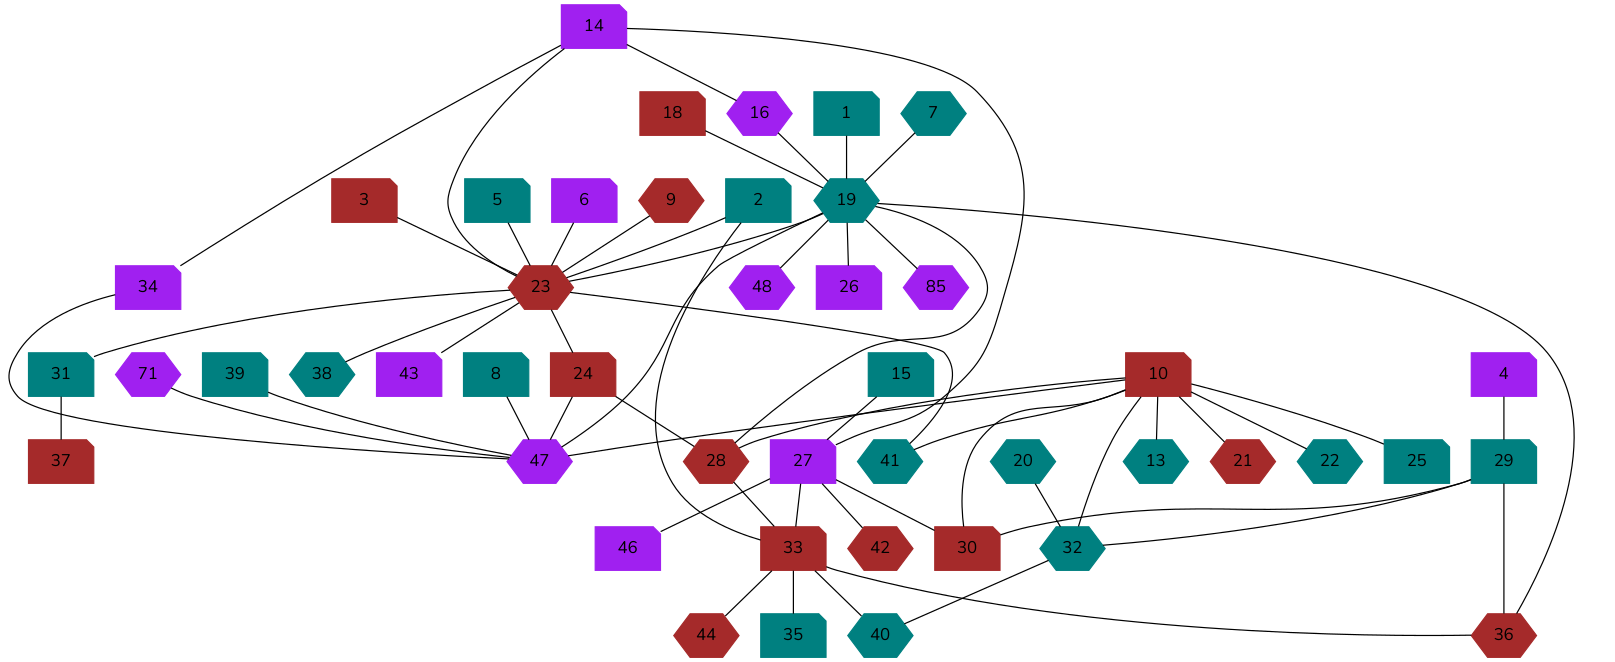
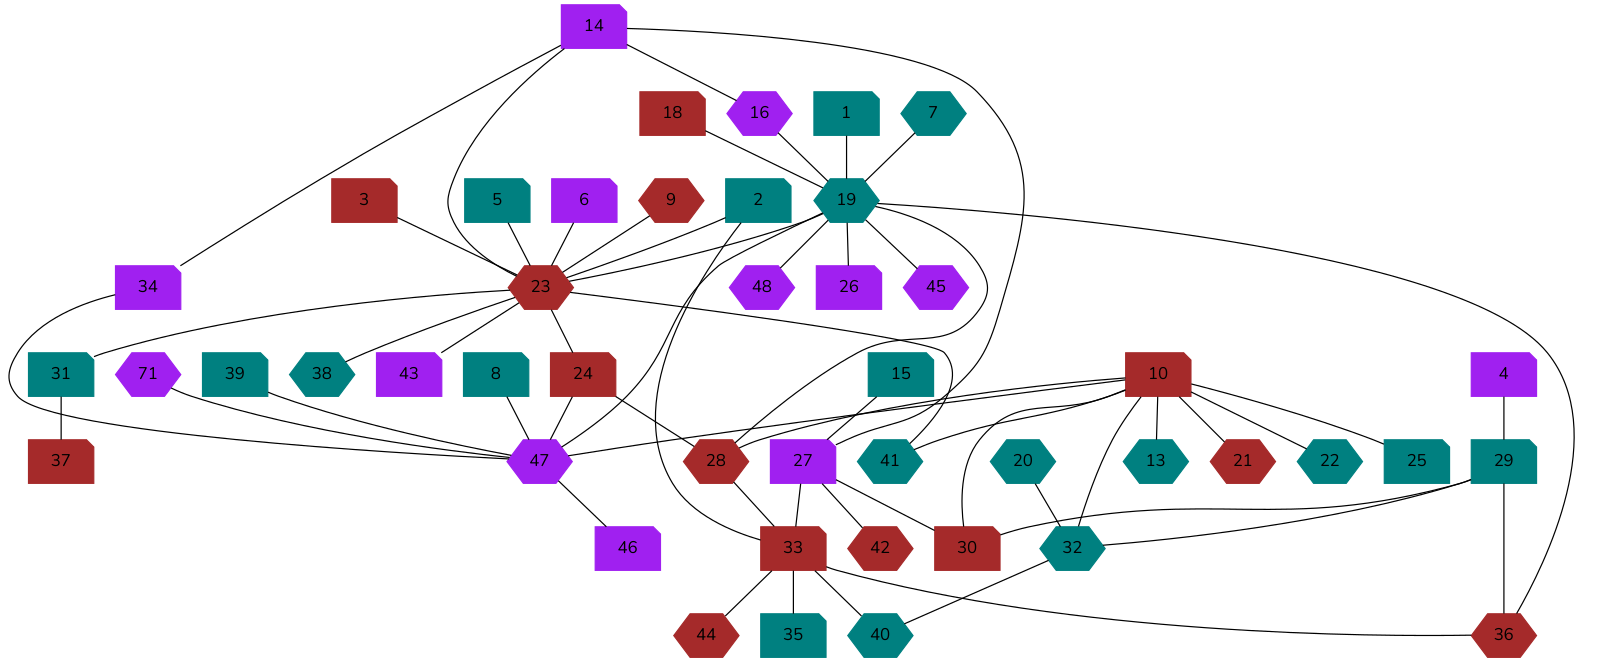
node "85": label "85" -> "45"
edge "27" -- "46": now "47" -- "46"
